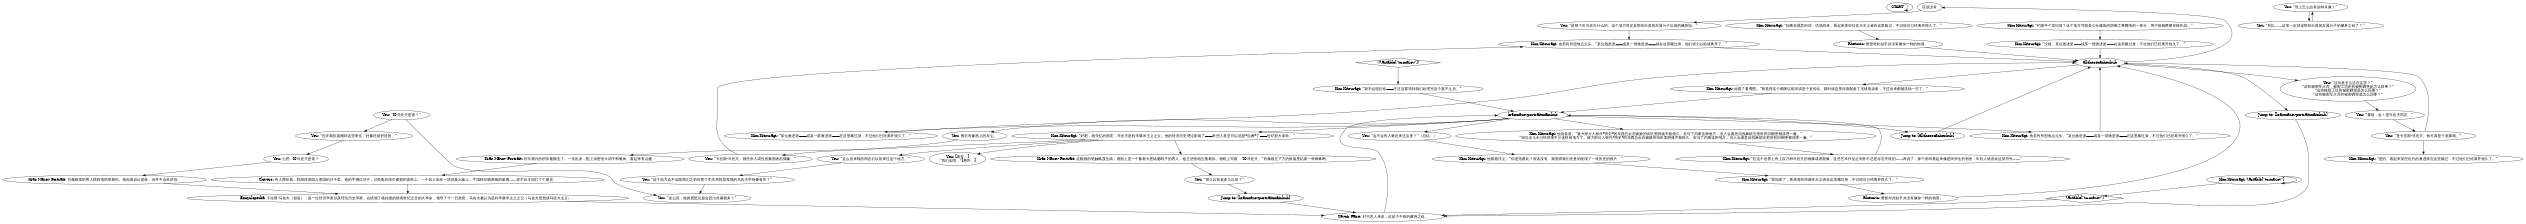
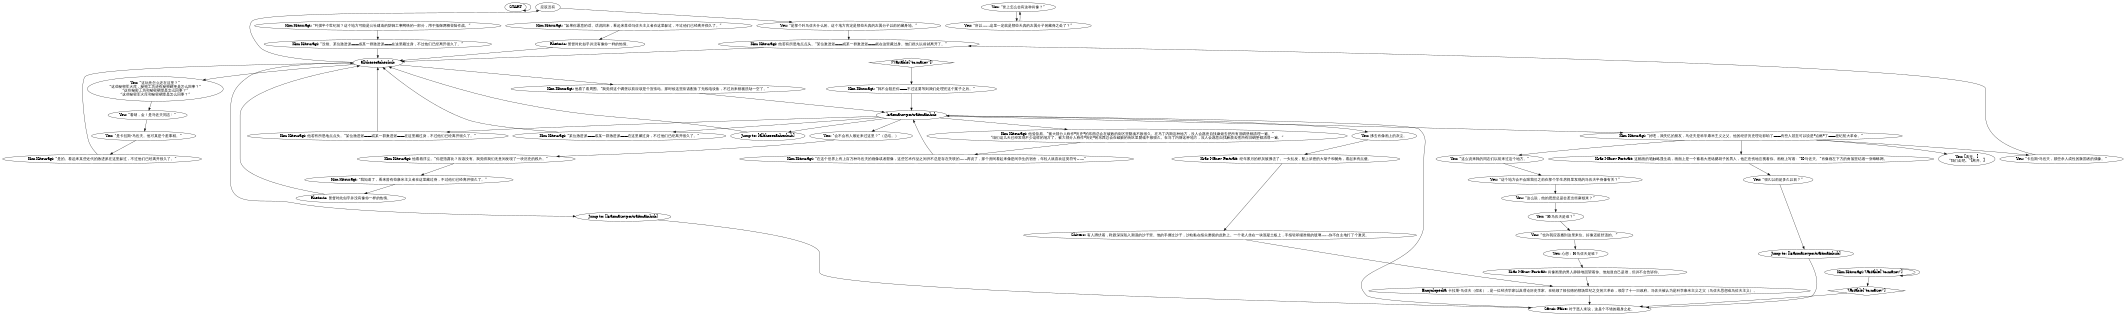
edge "You: “是卡拉斯·马佐夫。他可真是个惹事精。”" -> "allthesecacheshub": now "Kim Kitsuragi: “是的。看起来某些近代的激进派在这里躲过，不过他们已经离开很久了。”" -> "allthesecacheshub"
edge "You: “K·马佐夫是谁？”" -> "You: “这么说，他的思想总是会惹出些麻烦来？”": reversed
